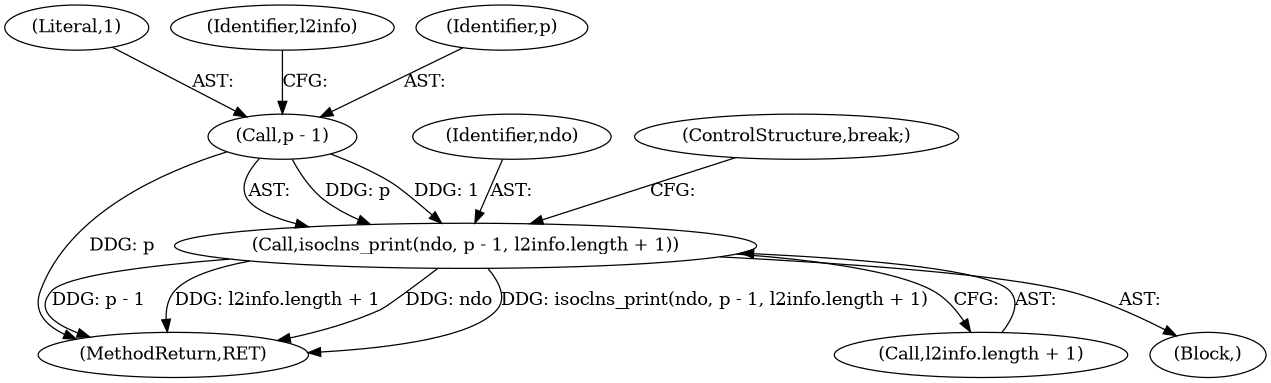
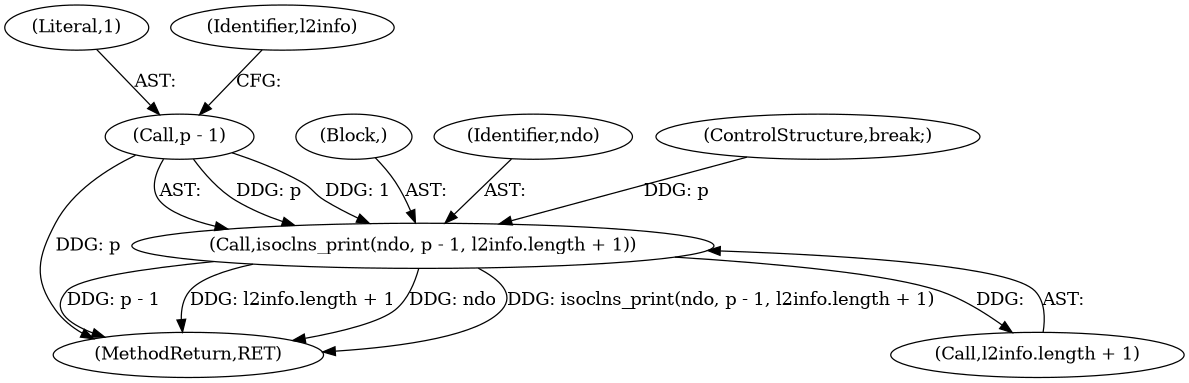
node "(Identifier,p)": removed
edge "(ControlStructure,break;)" -> "(Call,isoclns_print(ndo, p - 1, l2info.length + 1))": label "CFG: " -> "DDG: p"
edge "(Call,isoclns_print(ndo, p - 1, l2info.length + 1))" -> "(Block,)": reversed
edge "(Call,isoclns_print(ndo, p - 1, l2info.length + 1))" -> "(Call,l2info.length + 1)": label "CFG: " -> "DDG: "
